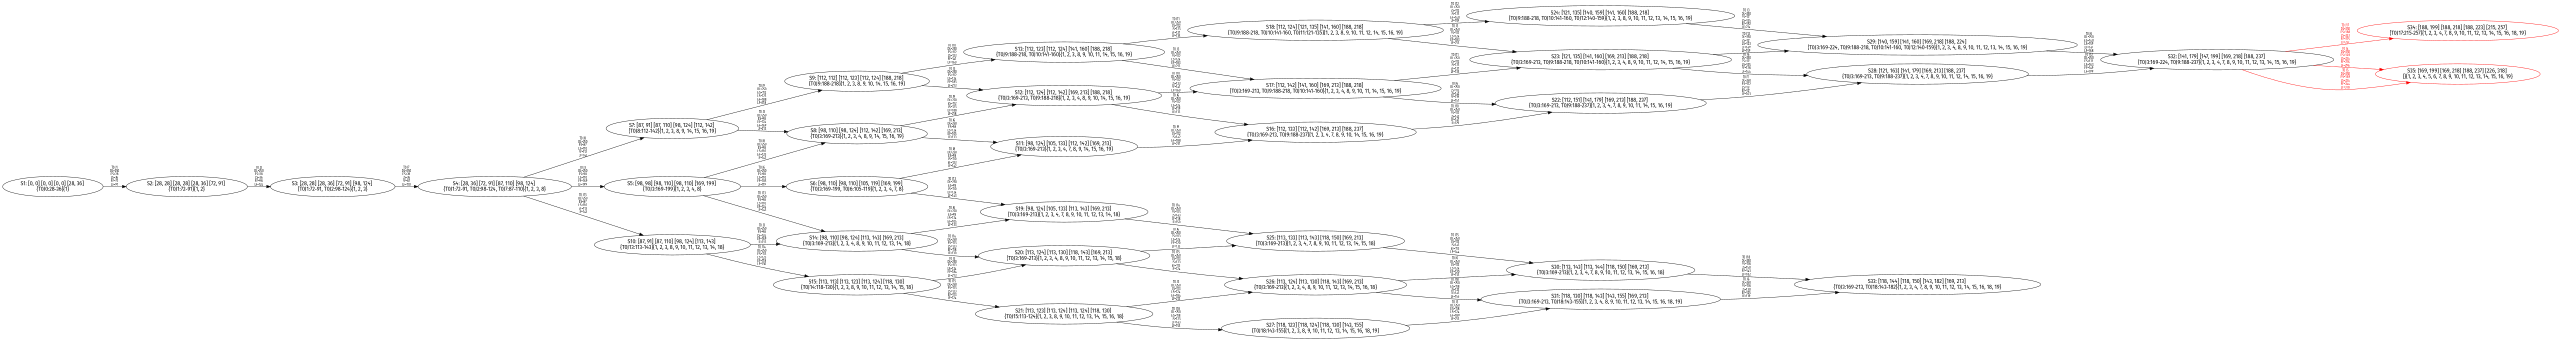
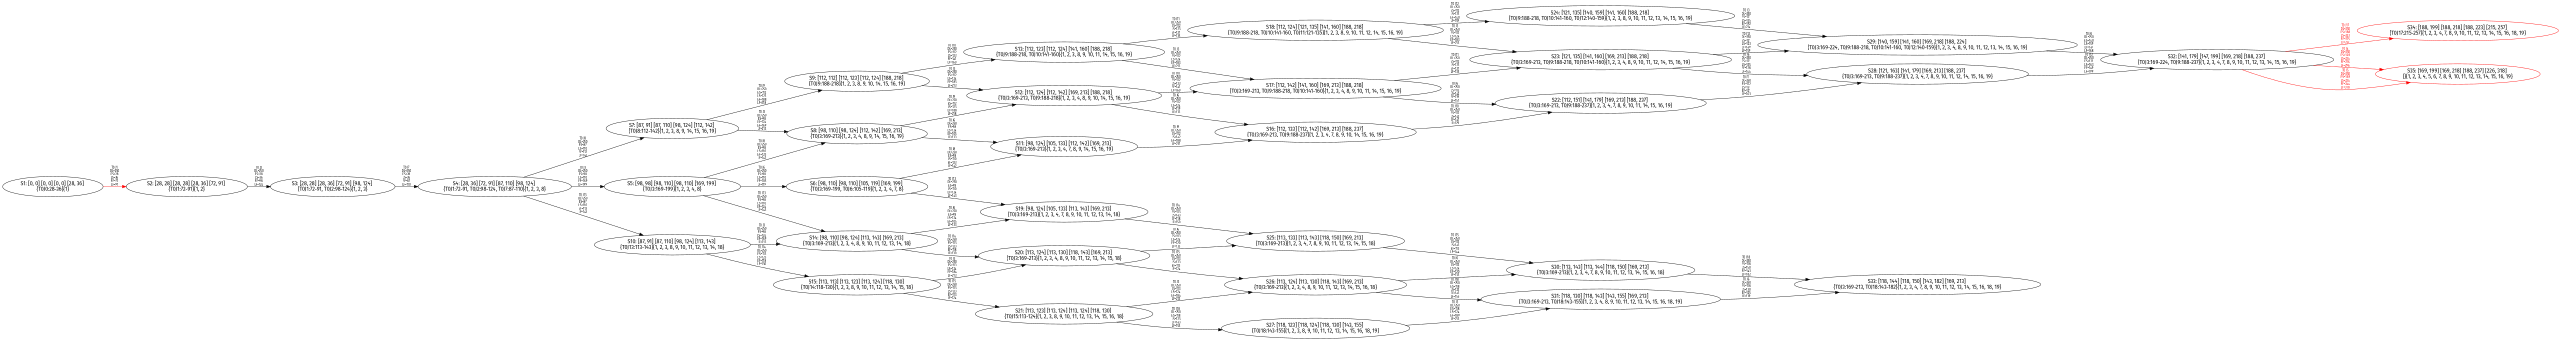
edge "S1: [0, 0] [0, 0] [0, 0] [28, 36] {T0J0:28-36}{1}" -> "S2: [28, 28] [28, 28] [28, 36] [72, 91] {T0J1:72-91}{1, 2}": color black -> Red
